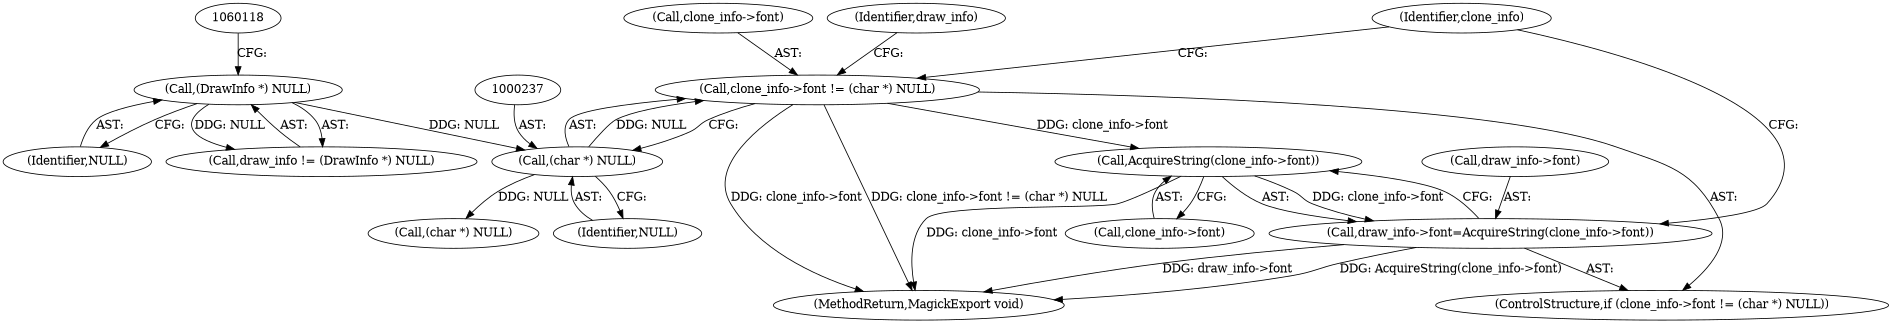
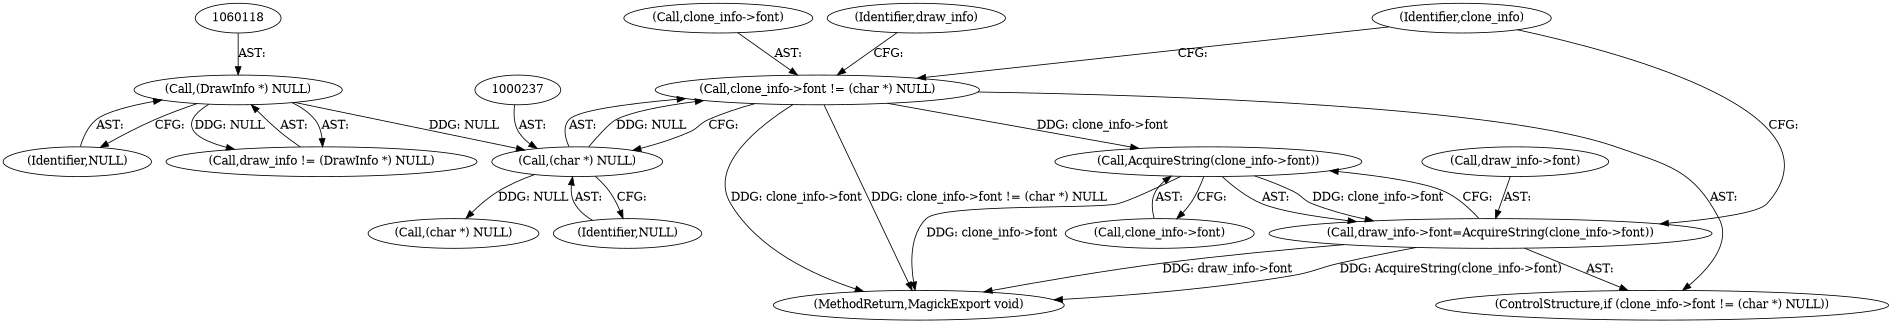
edge "1060118" -> "(Call,(DrawInfo *) NULL)": label "CFG: " -> "AST: "
